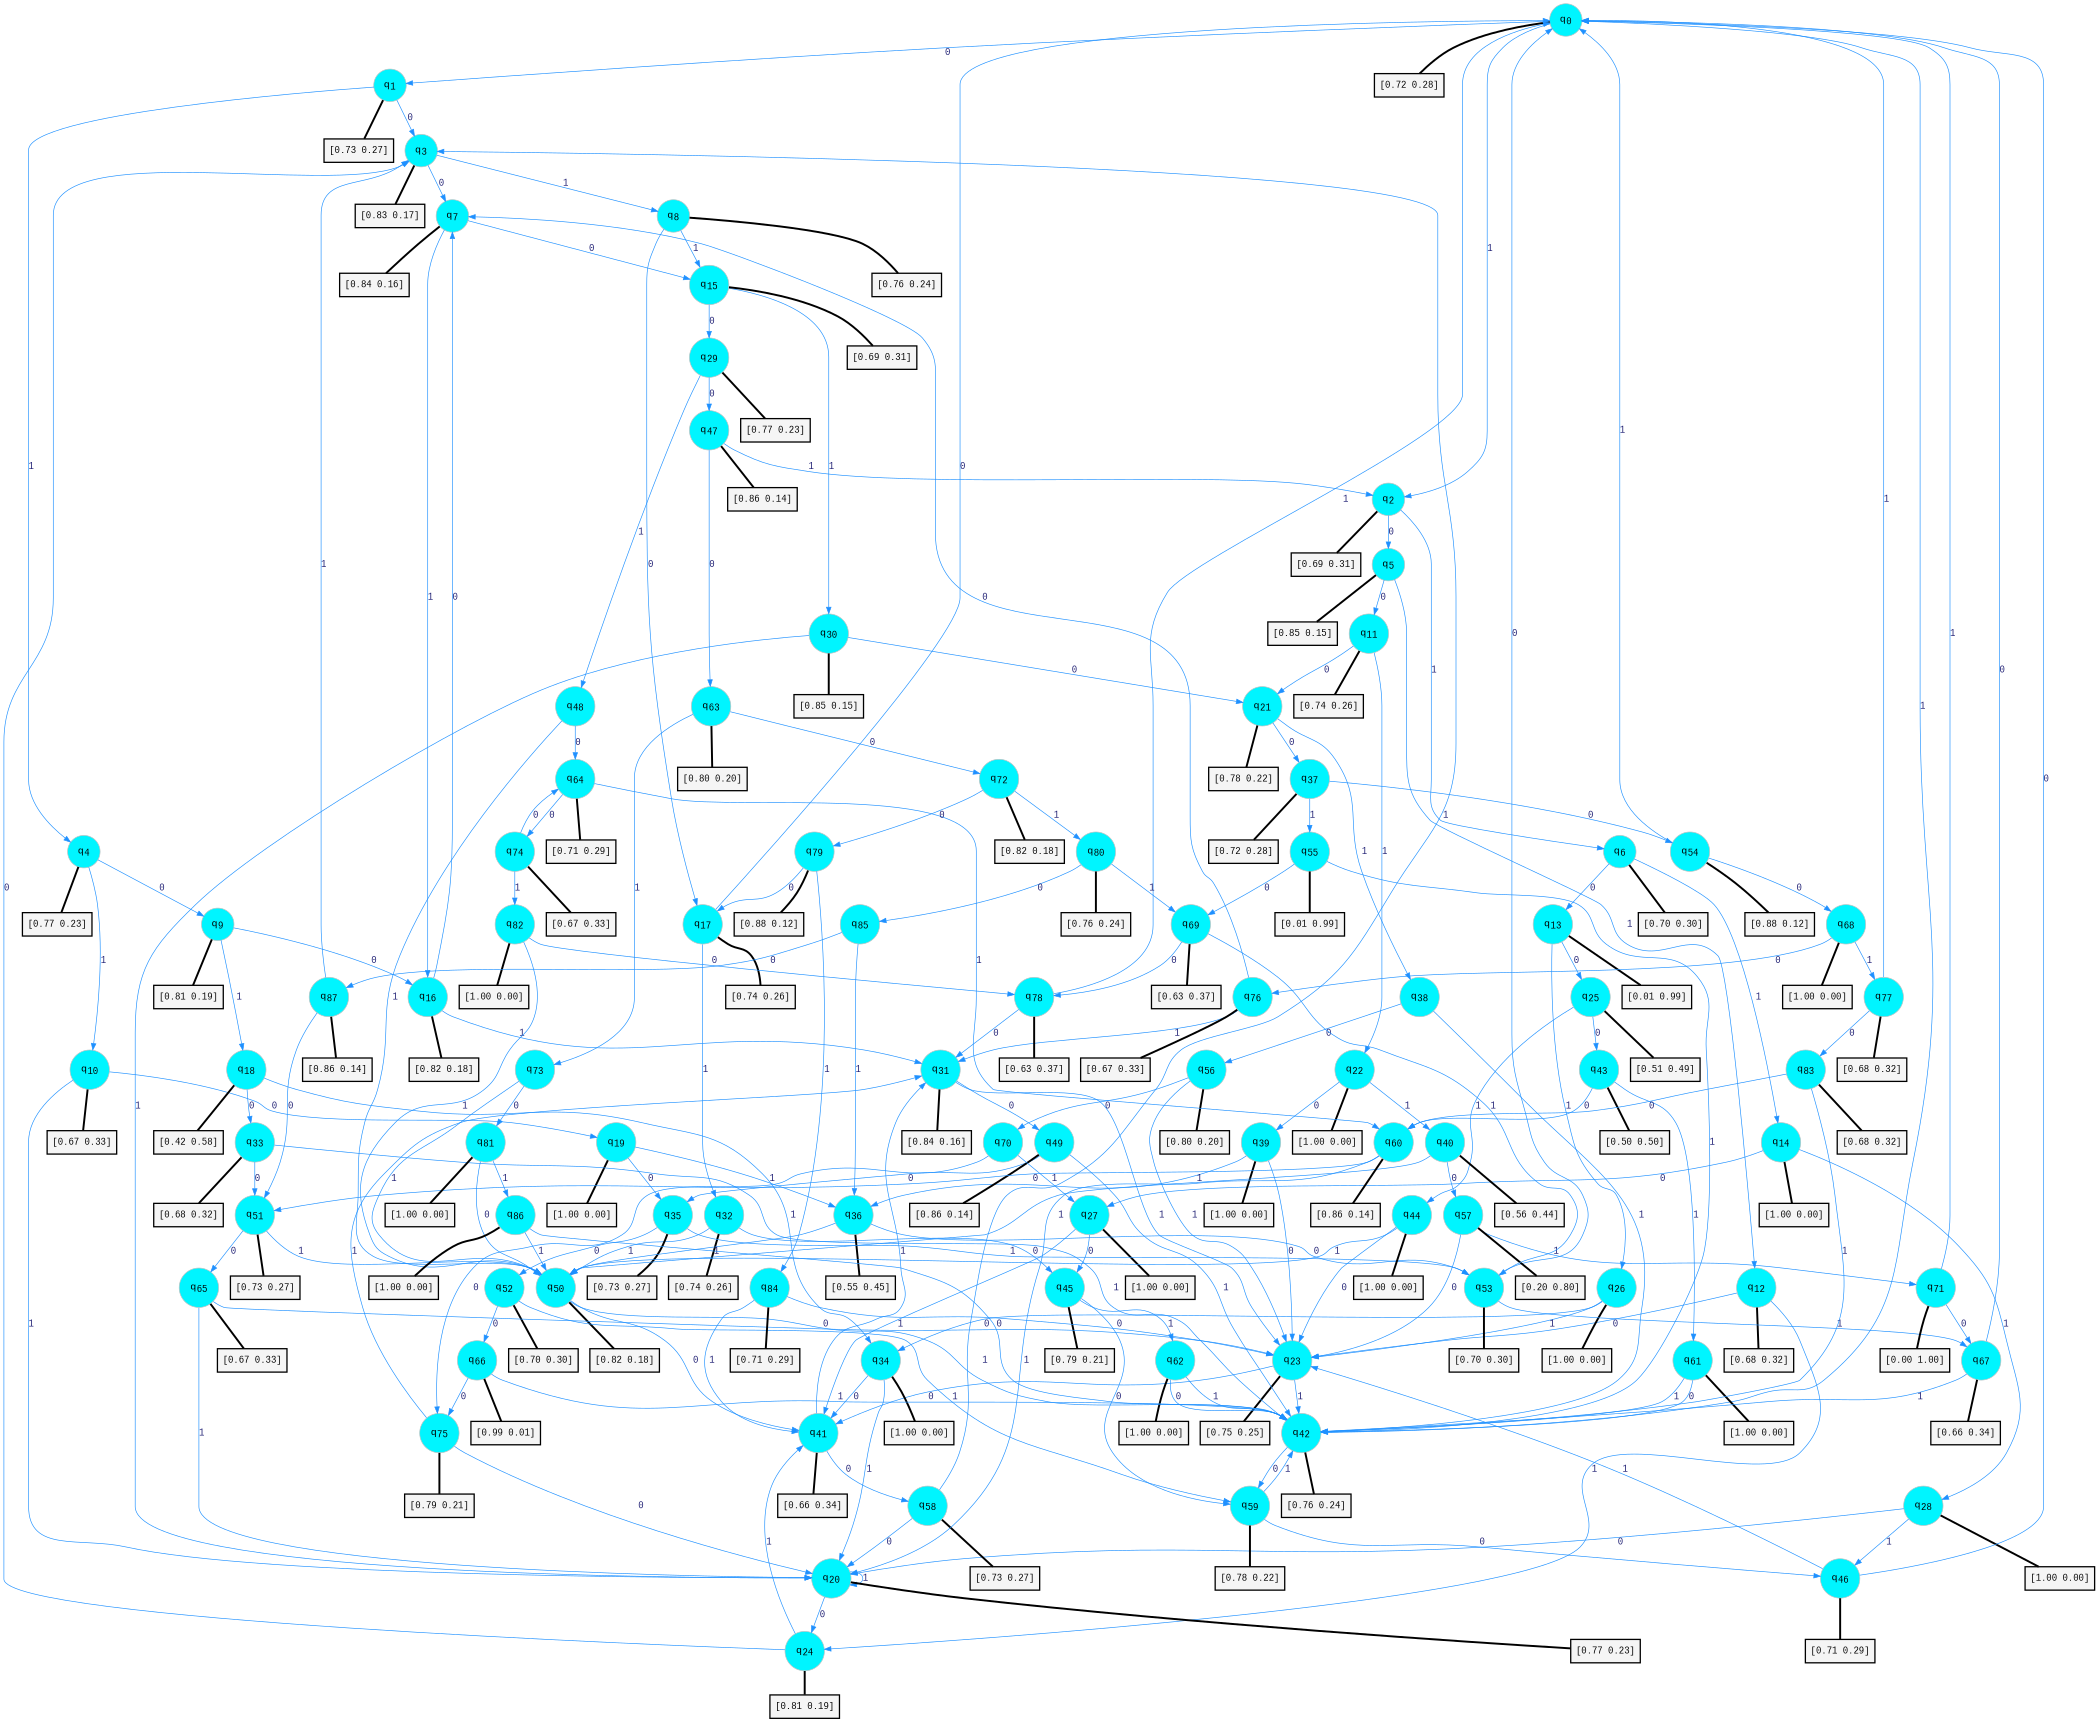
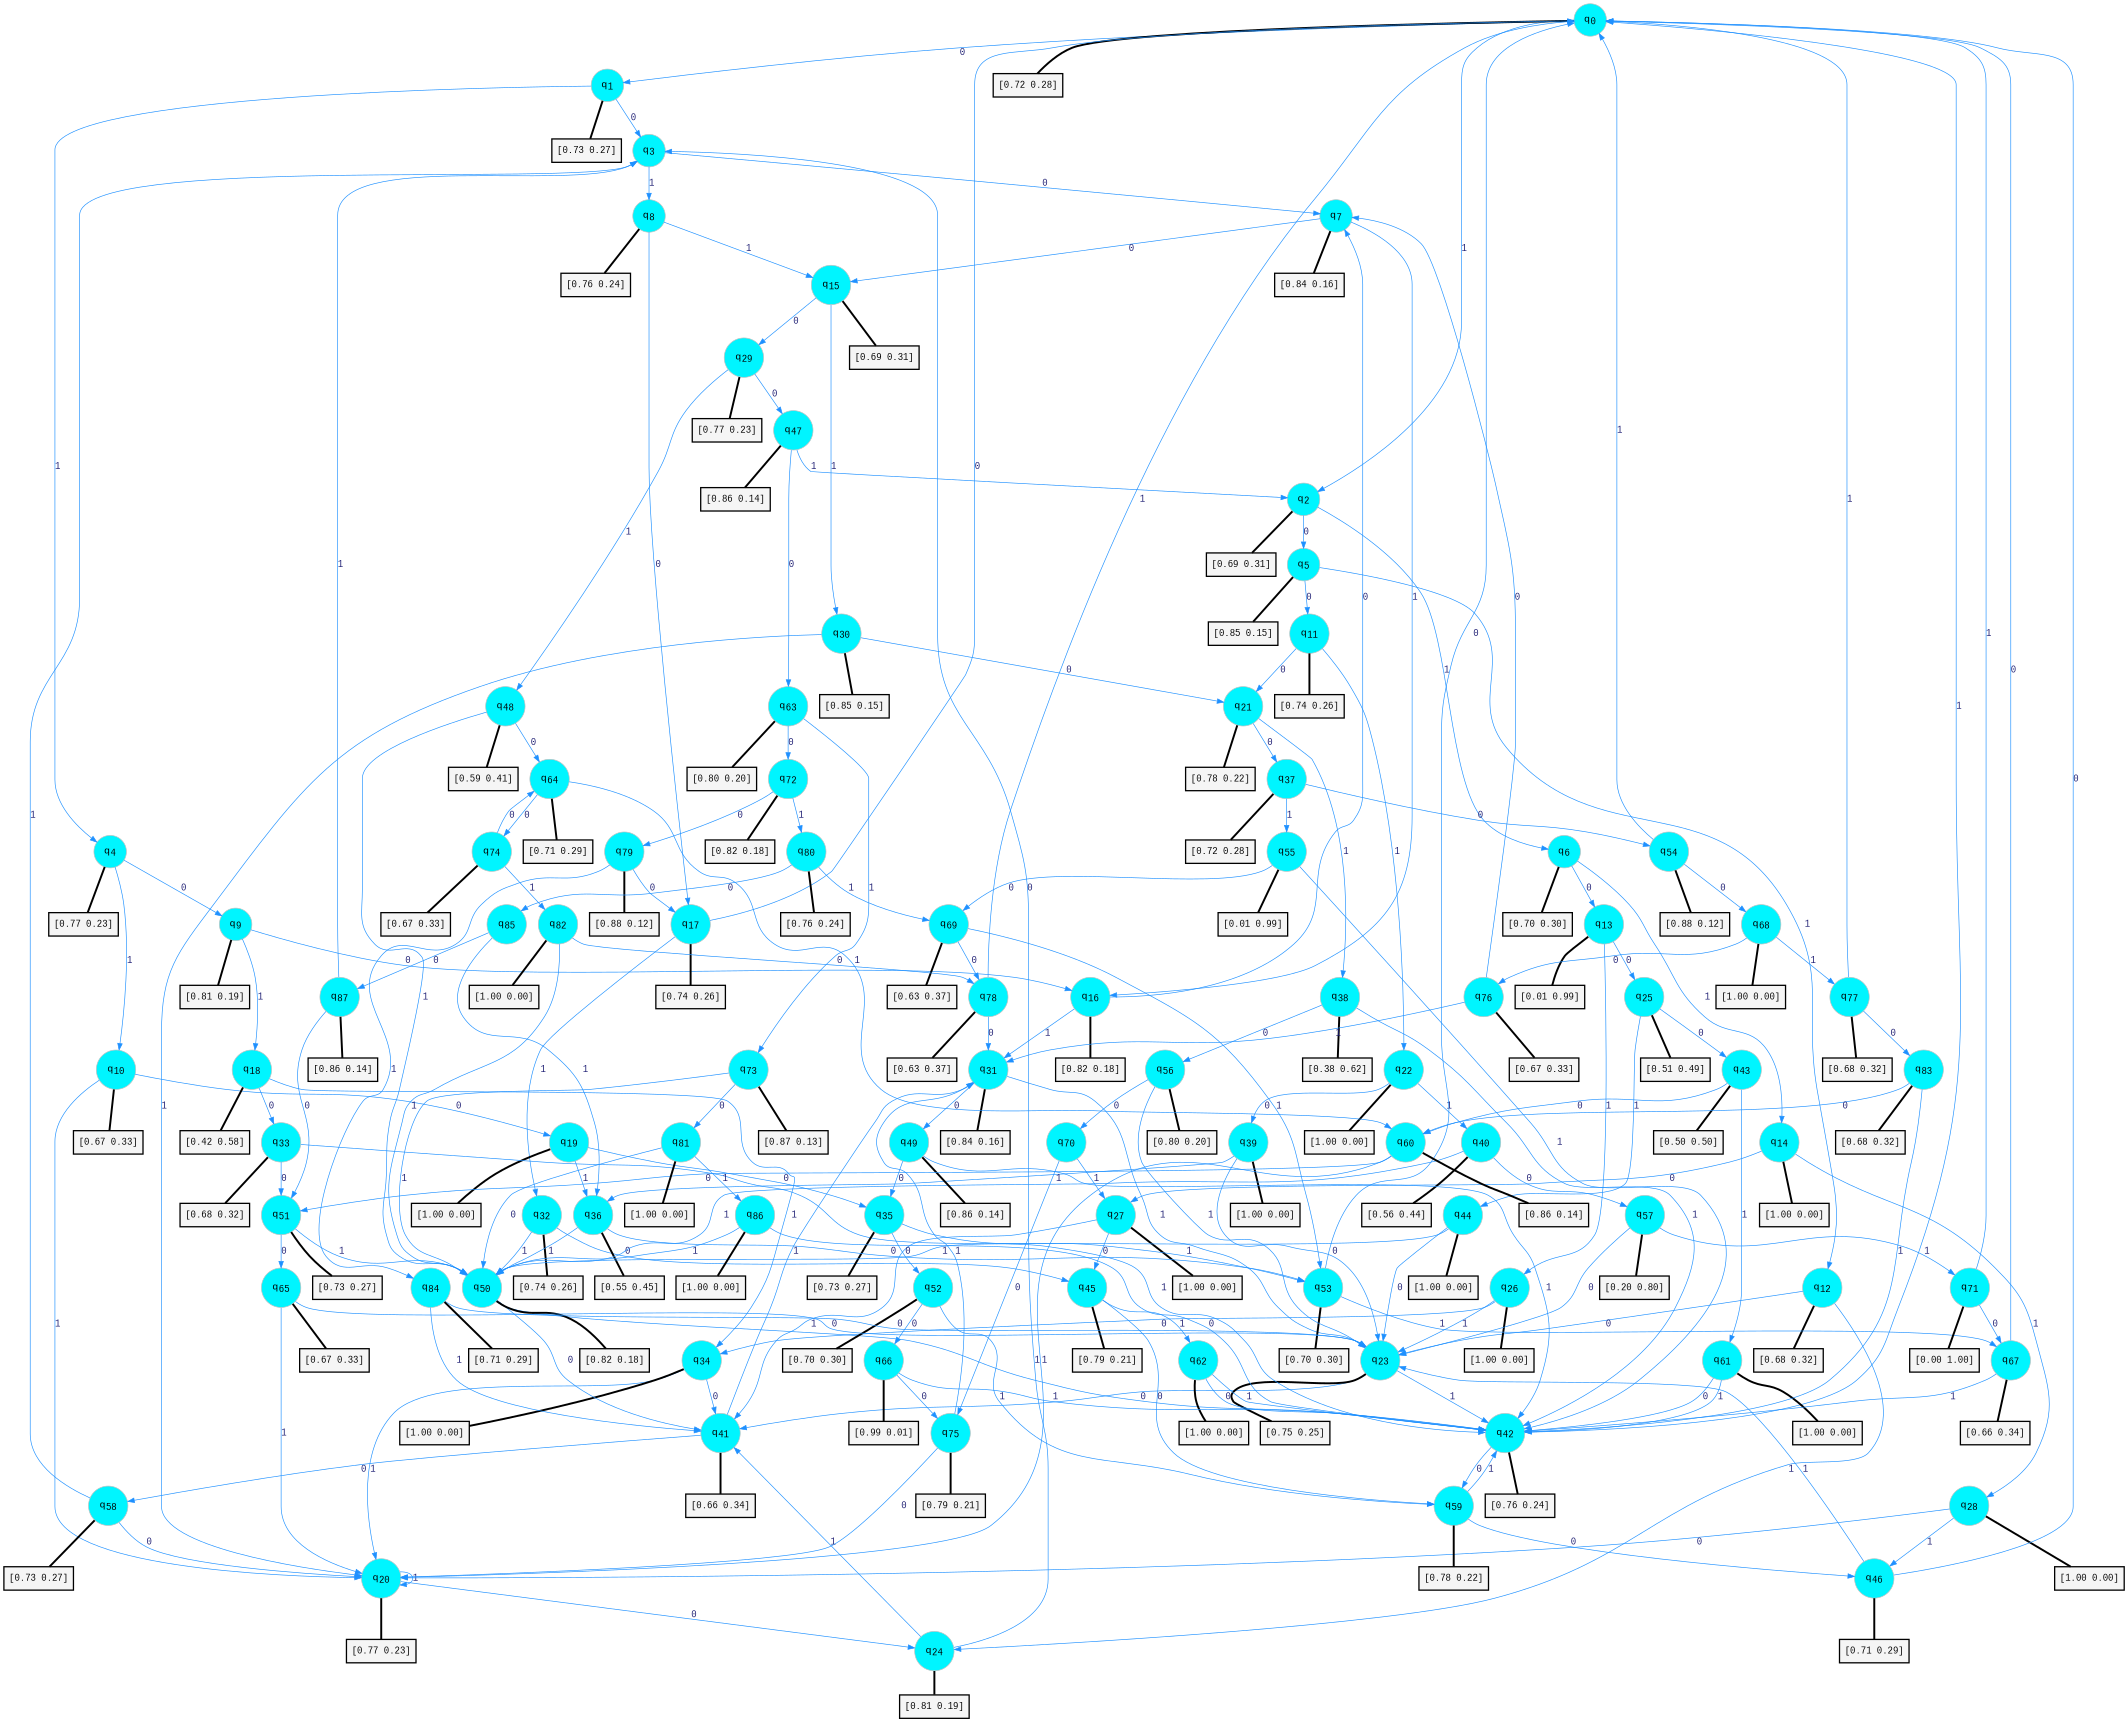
node "[0.83 0.17]": removed
node "[0.59 0.41]": added
node "[0.38 0.62]": added
node "[0.87 0.13]": added
